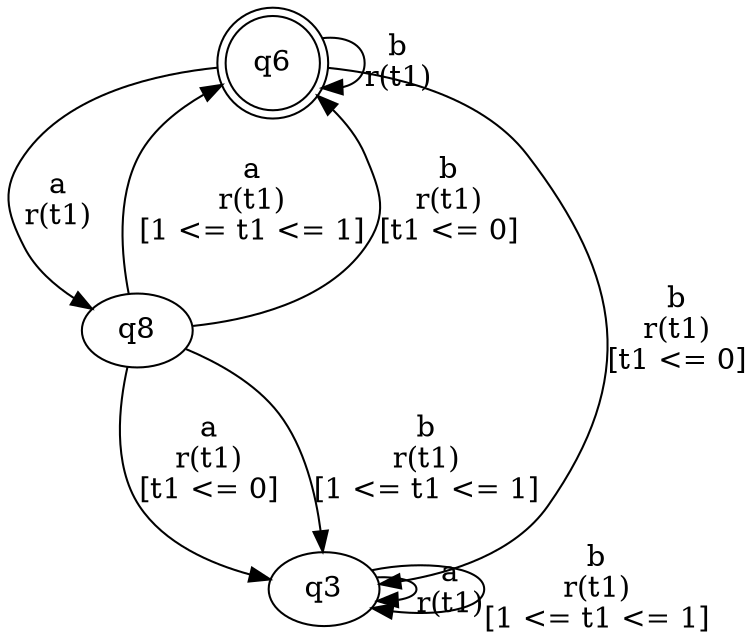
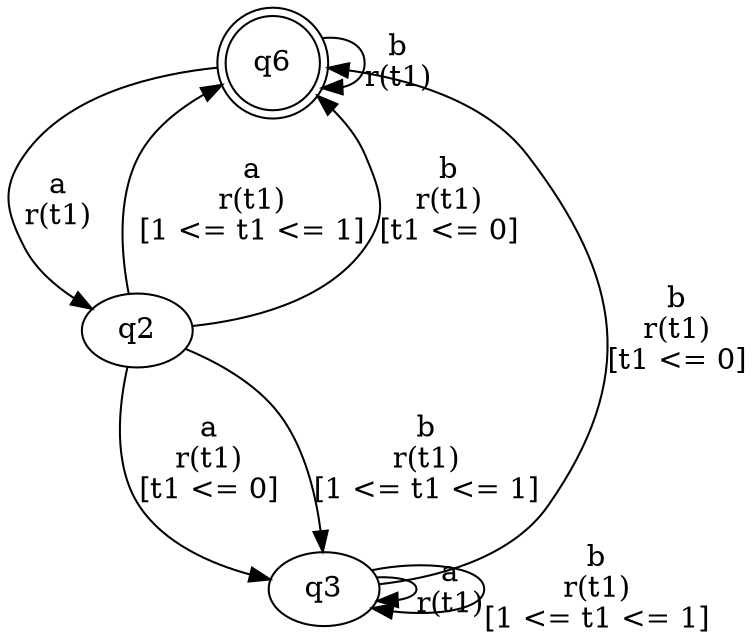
edge "q6" -> "q3": reversed
node "q8": label "q8" -> "q2"
